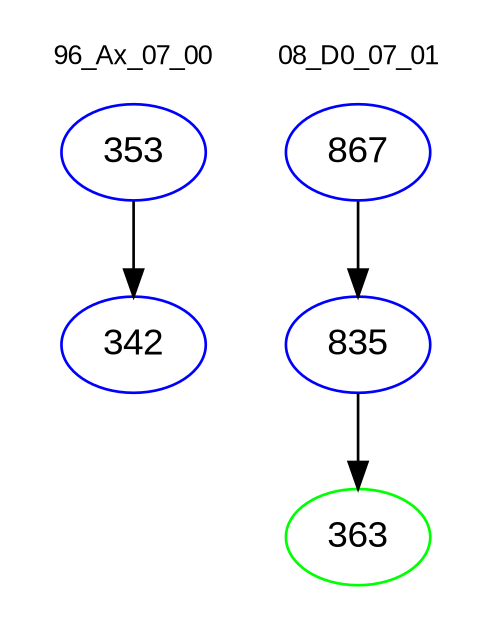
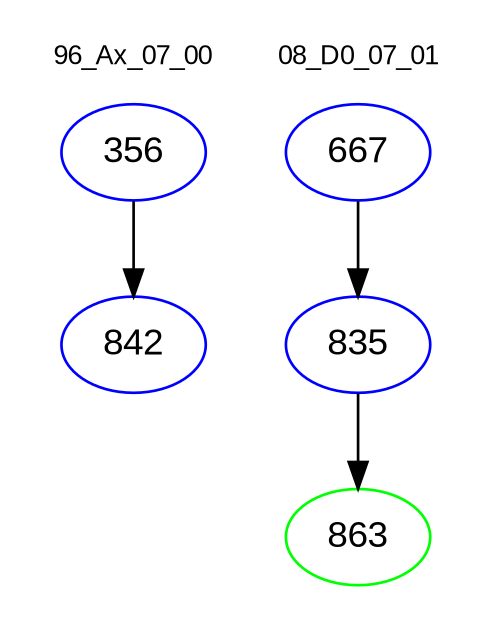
node "353": label "353" -> "356"
node "867": label "867" -> "667"
node "342": label "342" -> "842"
node "363": label "363" -> "863"
